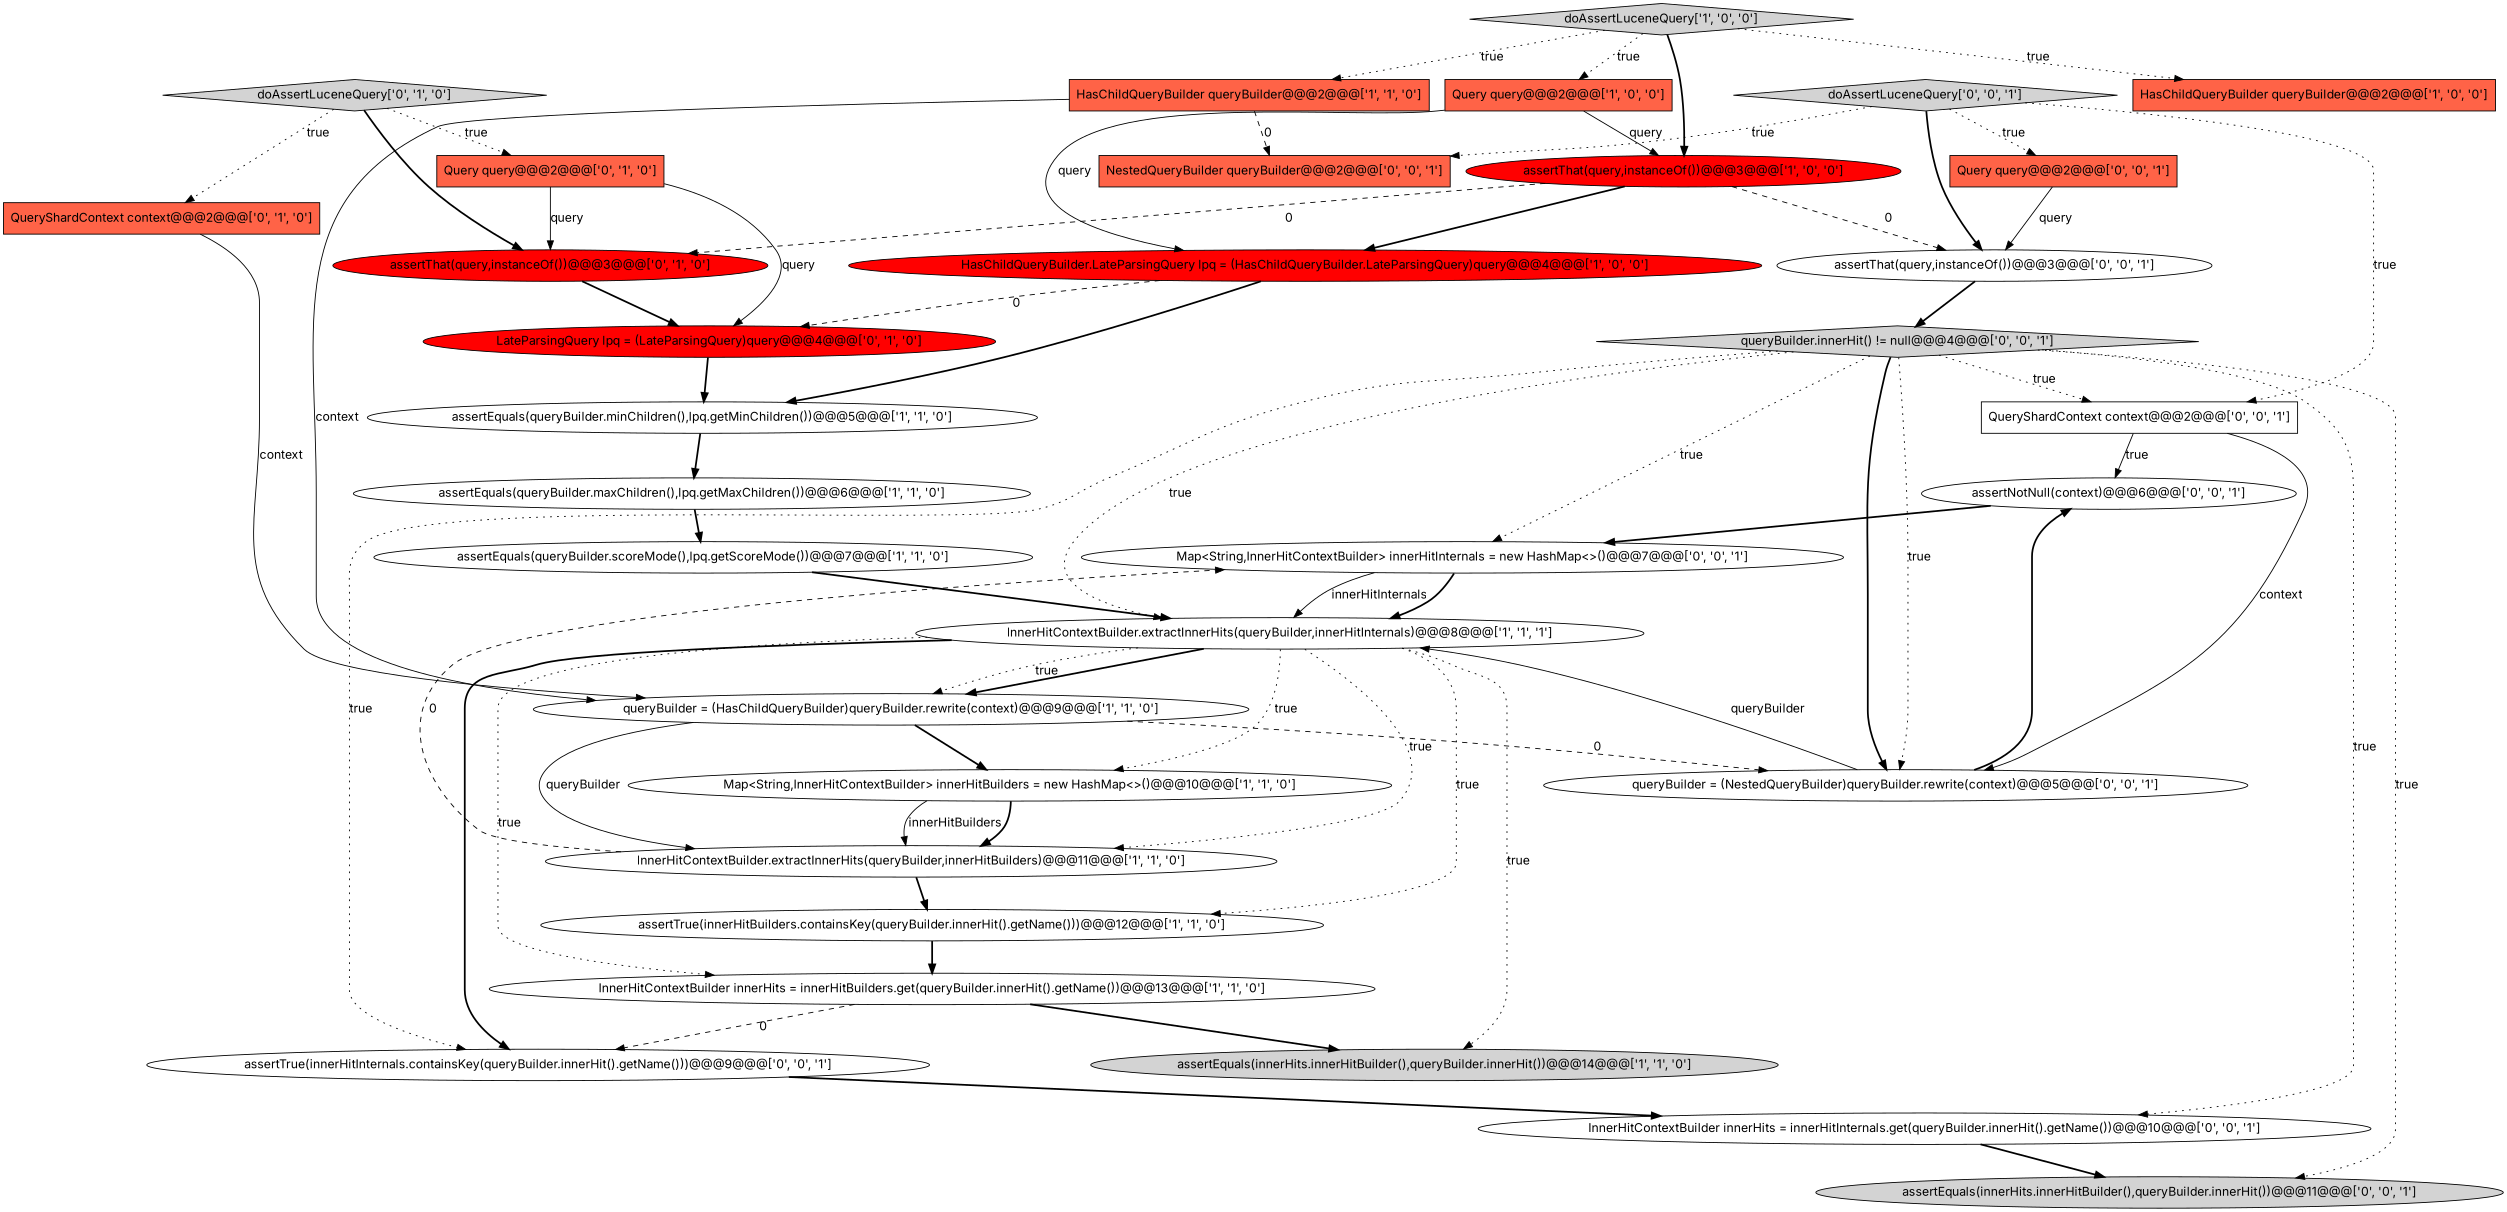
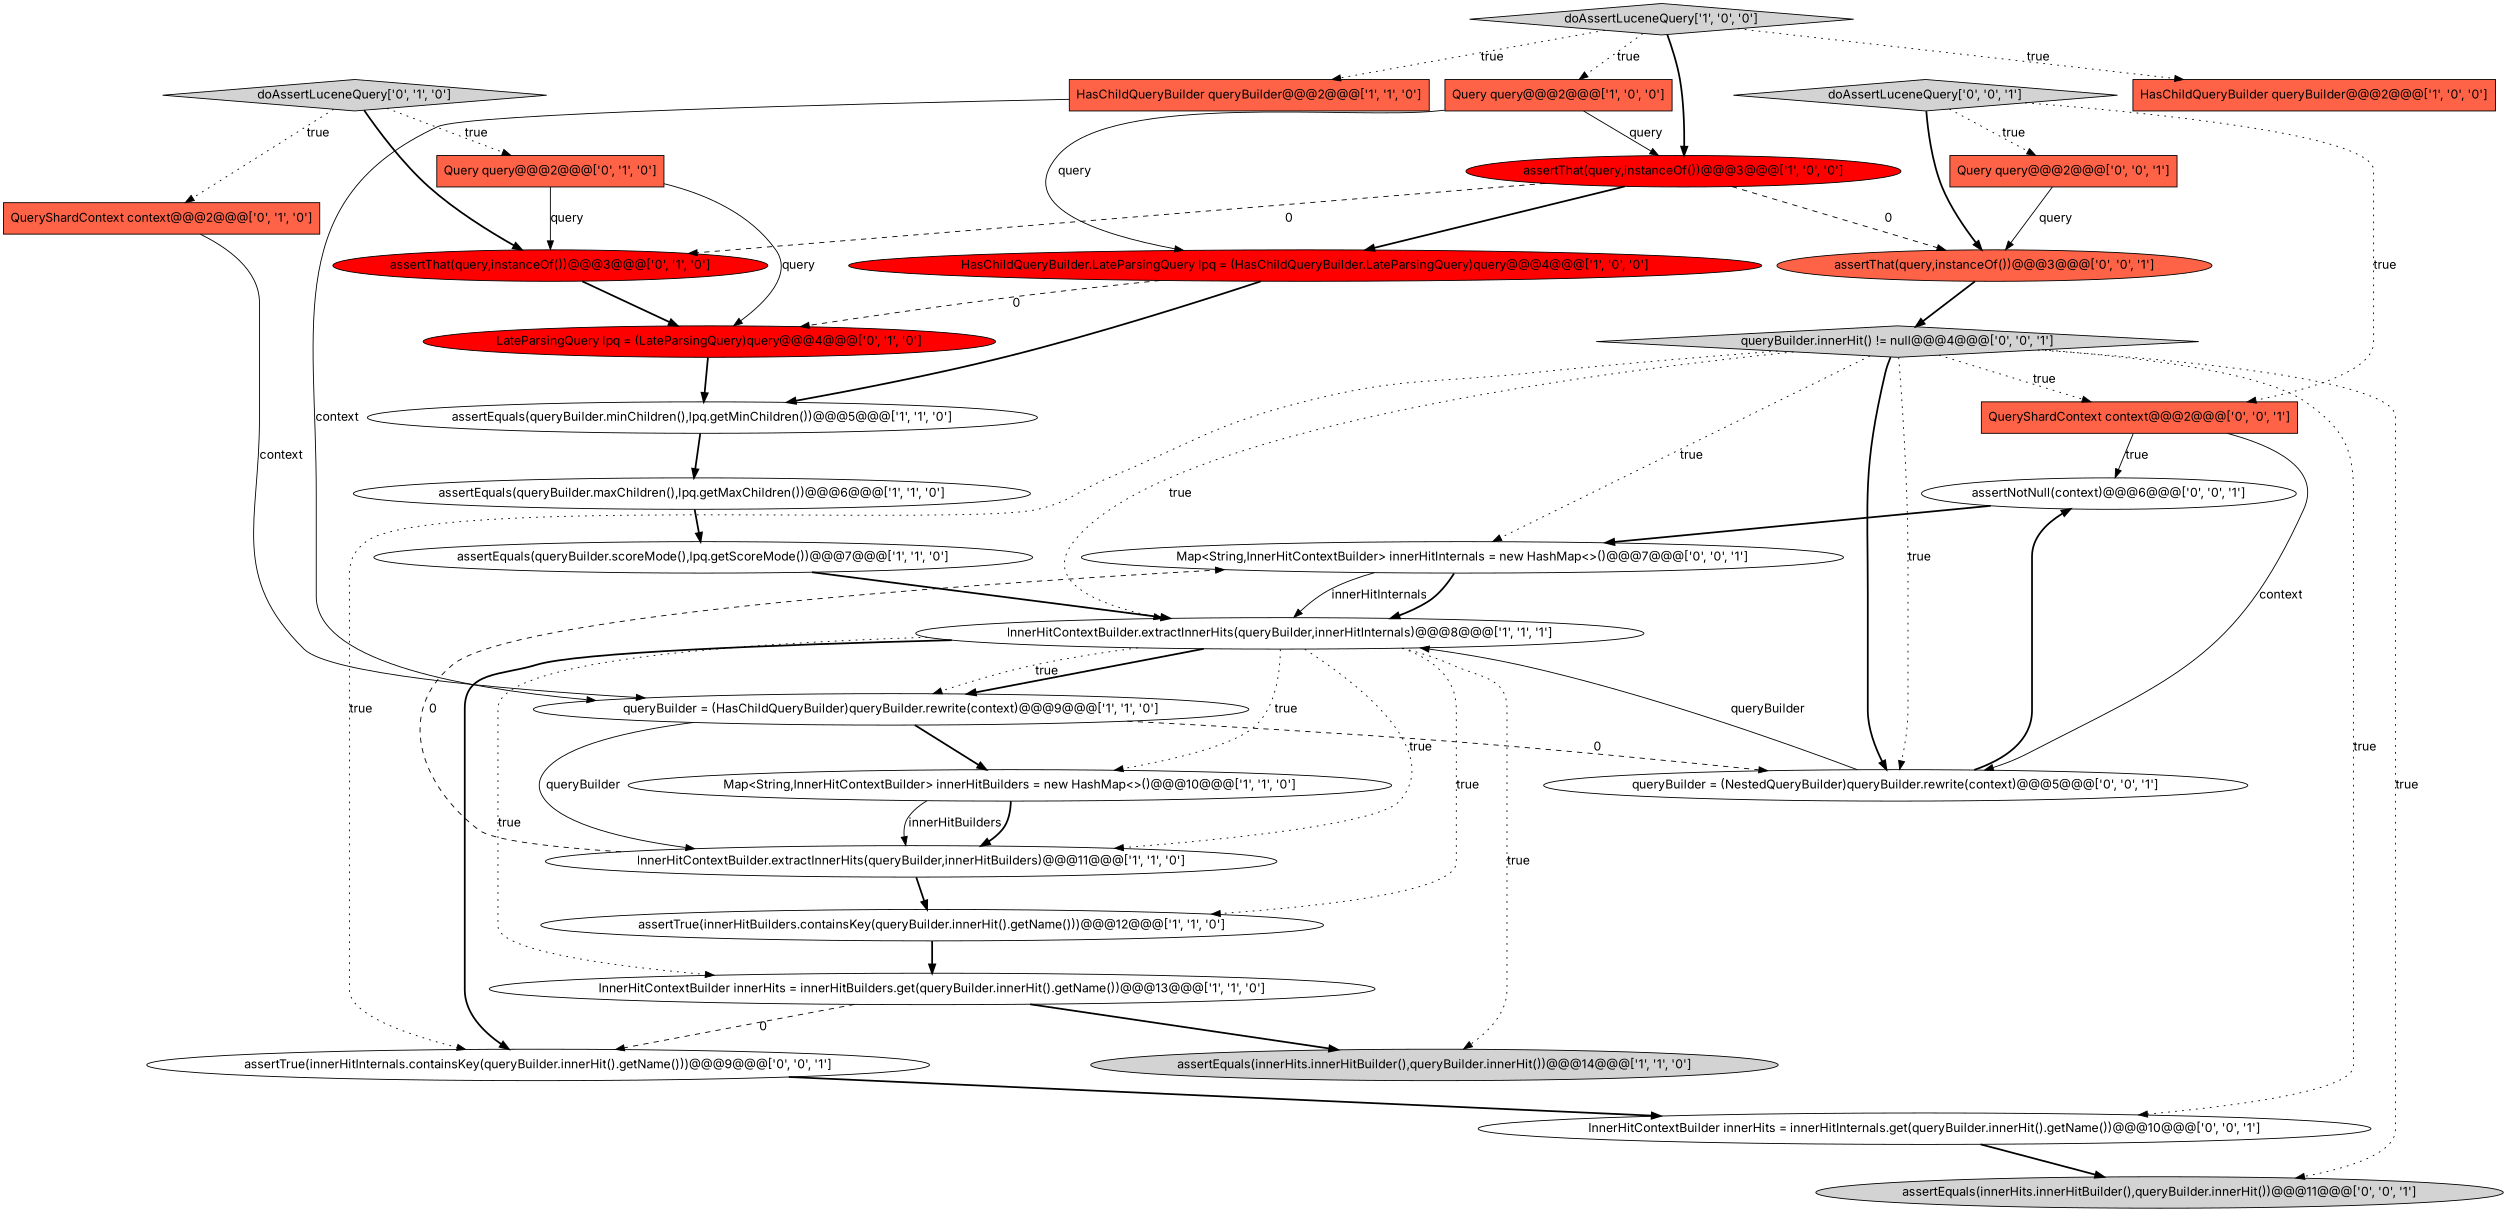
node "NestedQueryBuilder queryBuilder@@@2@@@['0', '0', '1']": removed
node "assertThat(query,instanceOf())@@@3@@@['0', '0', '1']": fillcolor white -> tomato
node "QueryShardContext context@@@2@@@['0', '0', '1']": fillcolor white -> tomato
